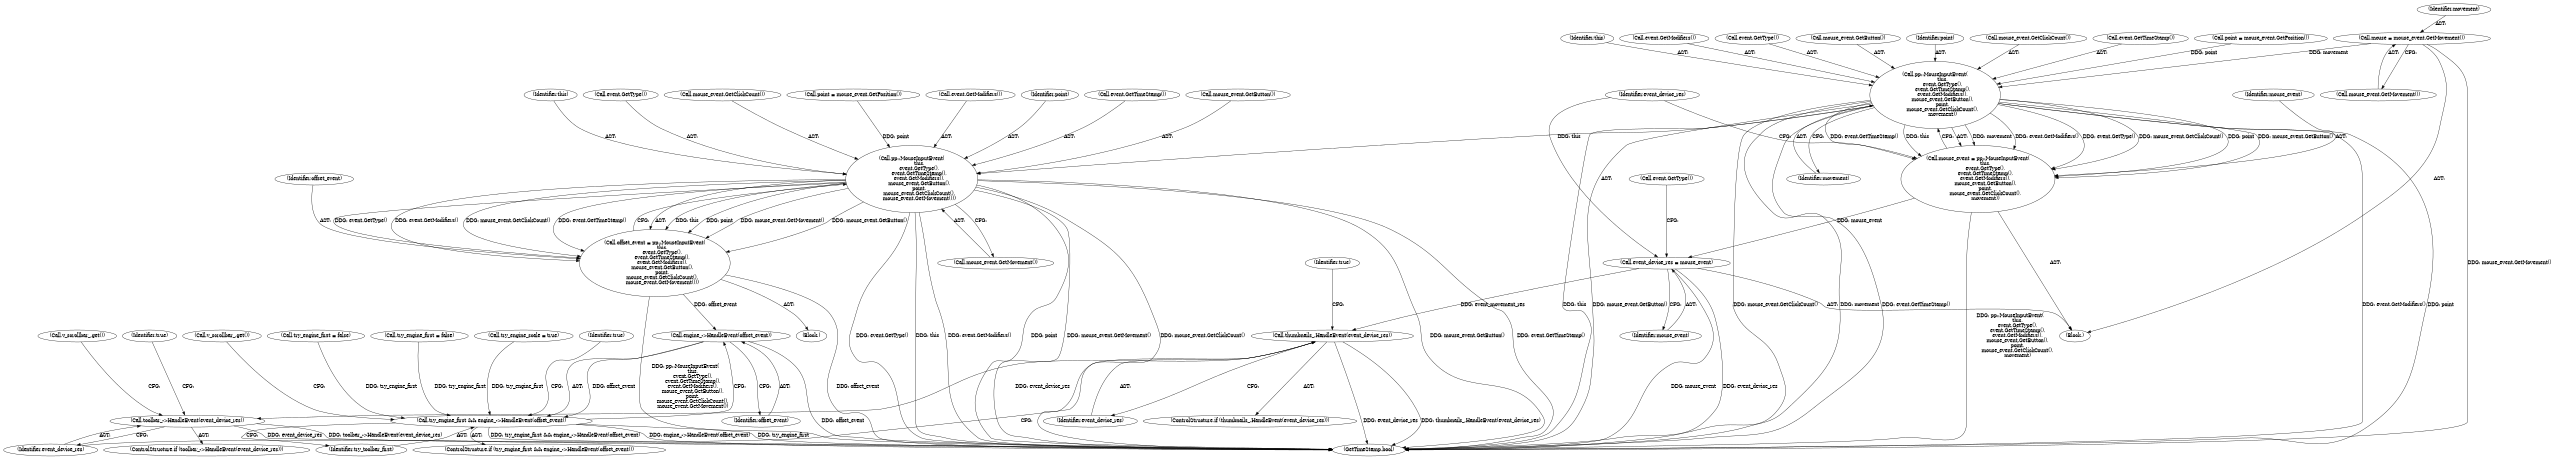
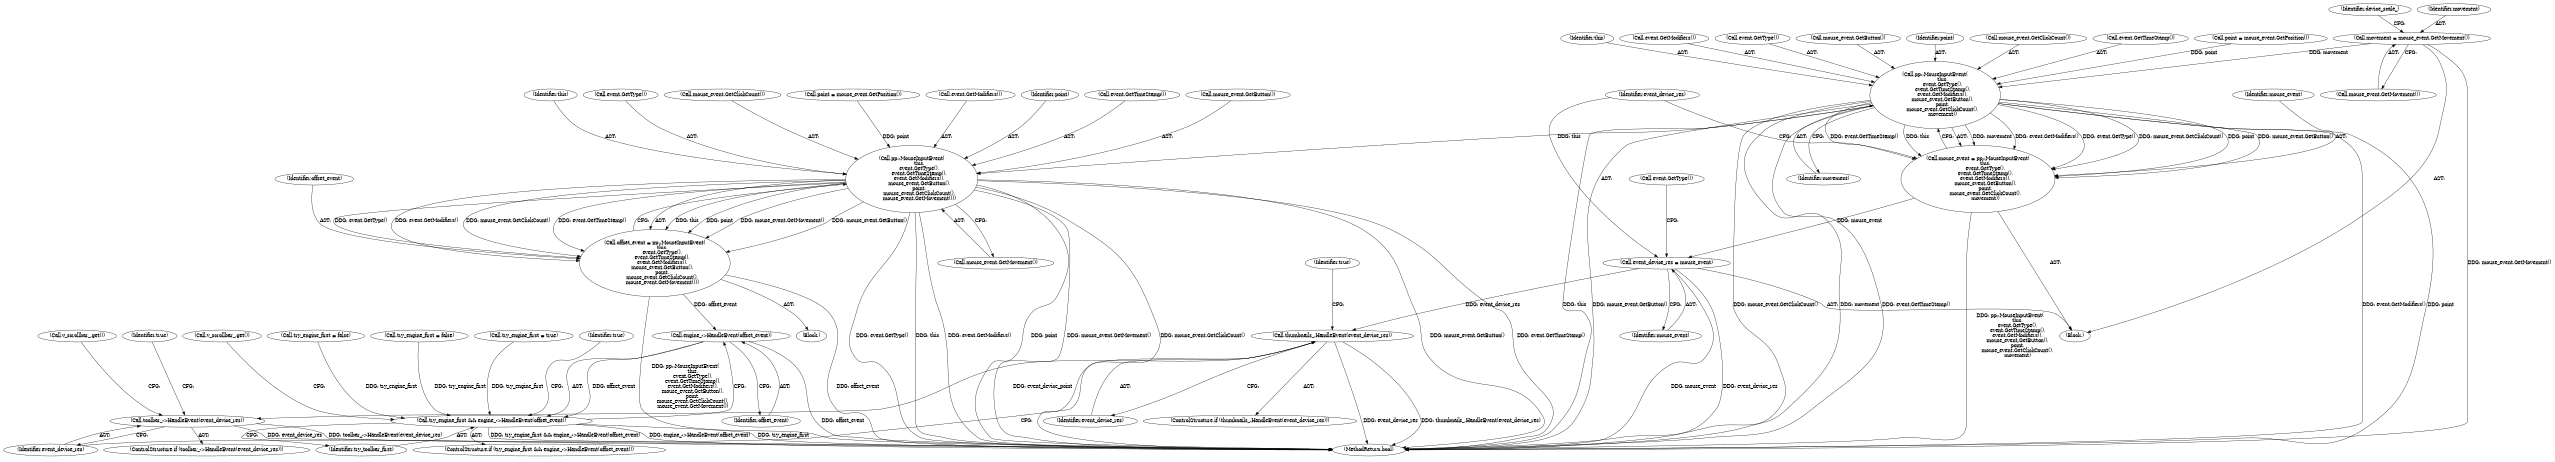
node "(Identifier,device_scale_)": added
node "(Call,mouse = mouse_event.GetMovement())": label "(Call,mouse = mouse_event.GetMovement())" -> "(Call,movement = mouse_event.GetMovement())"
edge "(Call,event_device_res = mouse_event)" -> "(Call,thumbnails_.HandleEvent(event_device_res))": label "DDG: event_movement_res" -> "DDG: event_device_res"
node "(Call,try_engine_scale = true)": label "(Call,try_engine_scale = true)" -> "(Call,try_engine_first = true)"
edge "(Call,thumbnails_.HandleEvent(event_device_res))" -> "(Call,toolbar_->HandleEvent(event_device_res))": label "DDG: event_device_res" -> "DDG: event_device_point"
node "(GetTimeStamp,bool)": label "(GetTimeStamp,bool)" -> "(MethodReturn,bool)"
